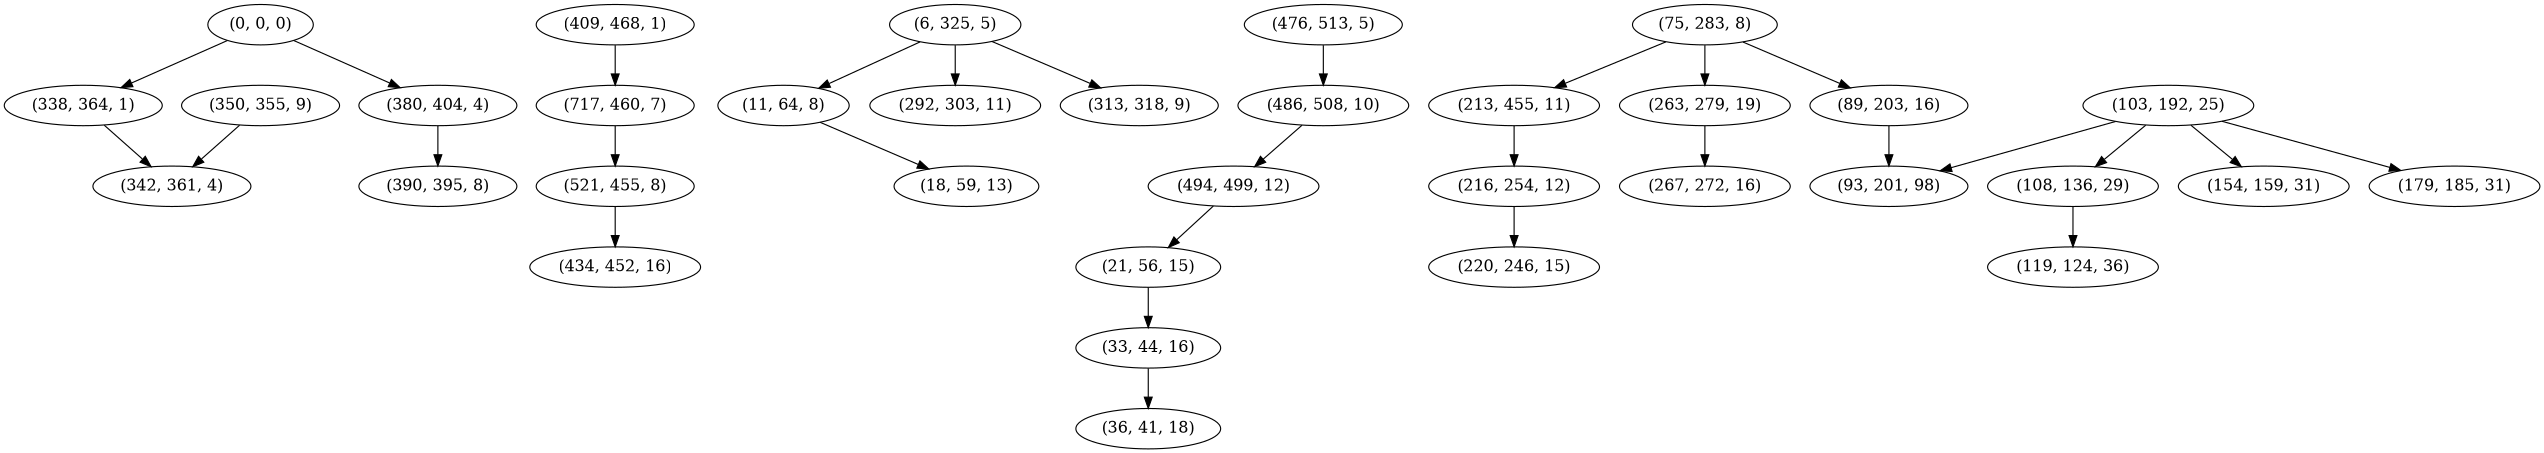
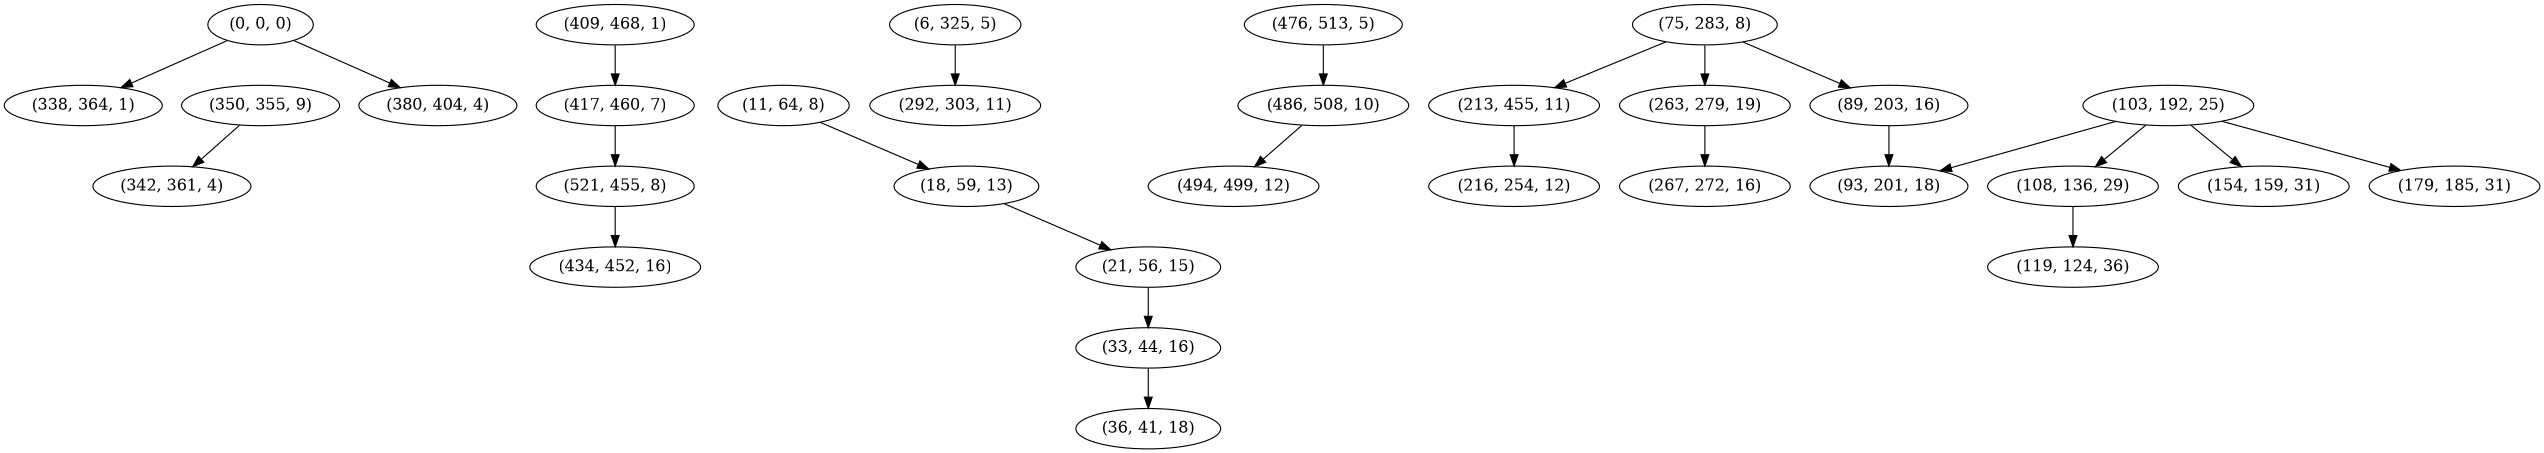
edge "(6, 325, 5)" -> "(11, 64, 8)": removed
node "(717, 460, 7)": label "(717, 460, 7)" -> "(417, 460, 7)"
node "(313, 318, 9)": removed
edge "(338, 364, 1)" -> "(342, 361, 4)": removed
node "(390, 395, 8)": removed
node "(93, 201, 98)": label "(93, 201, 98)" -> "(93, 201, 18)"
edge "(494, 499, 12)" -> "(21, 56, 15)": now "(18, 59, 13)" -> "(21, 56, 15)"
node "(220, 246, 15)": removed
